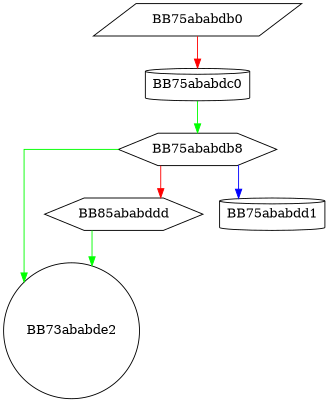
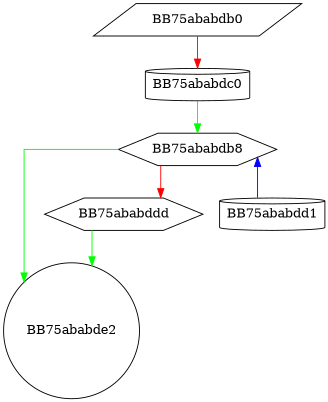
edge "BB75ababdb8" -> "BB75ababdd1": reversed
node "BB85ababddd": label "BB85ababddd" -> "BB75ababddd"
node "BB73ababde2": label "BB73ababde2" -> "BB75ababde2"
